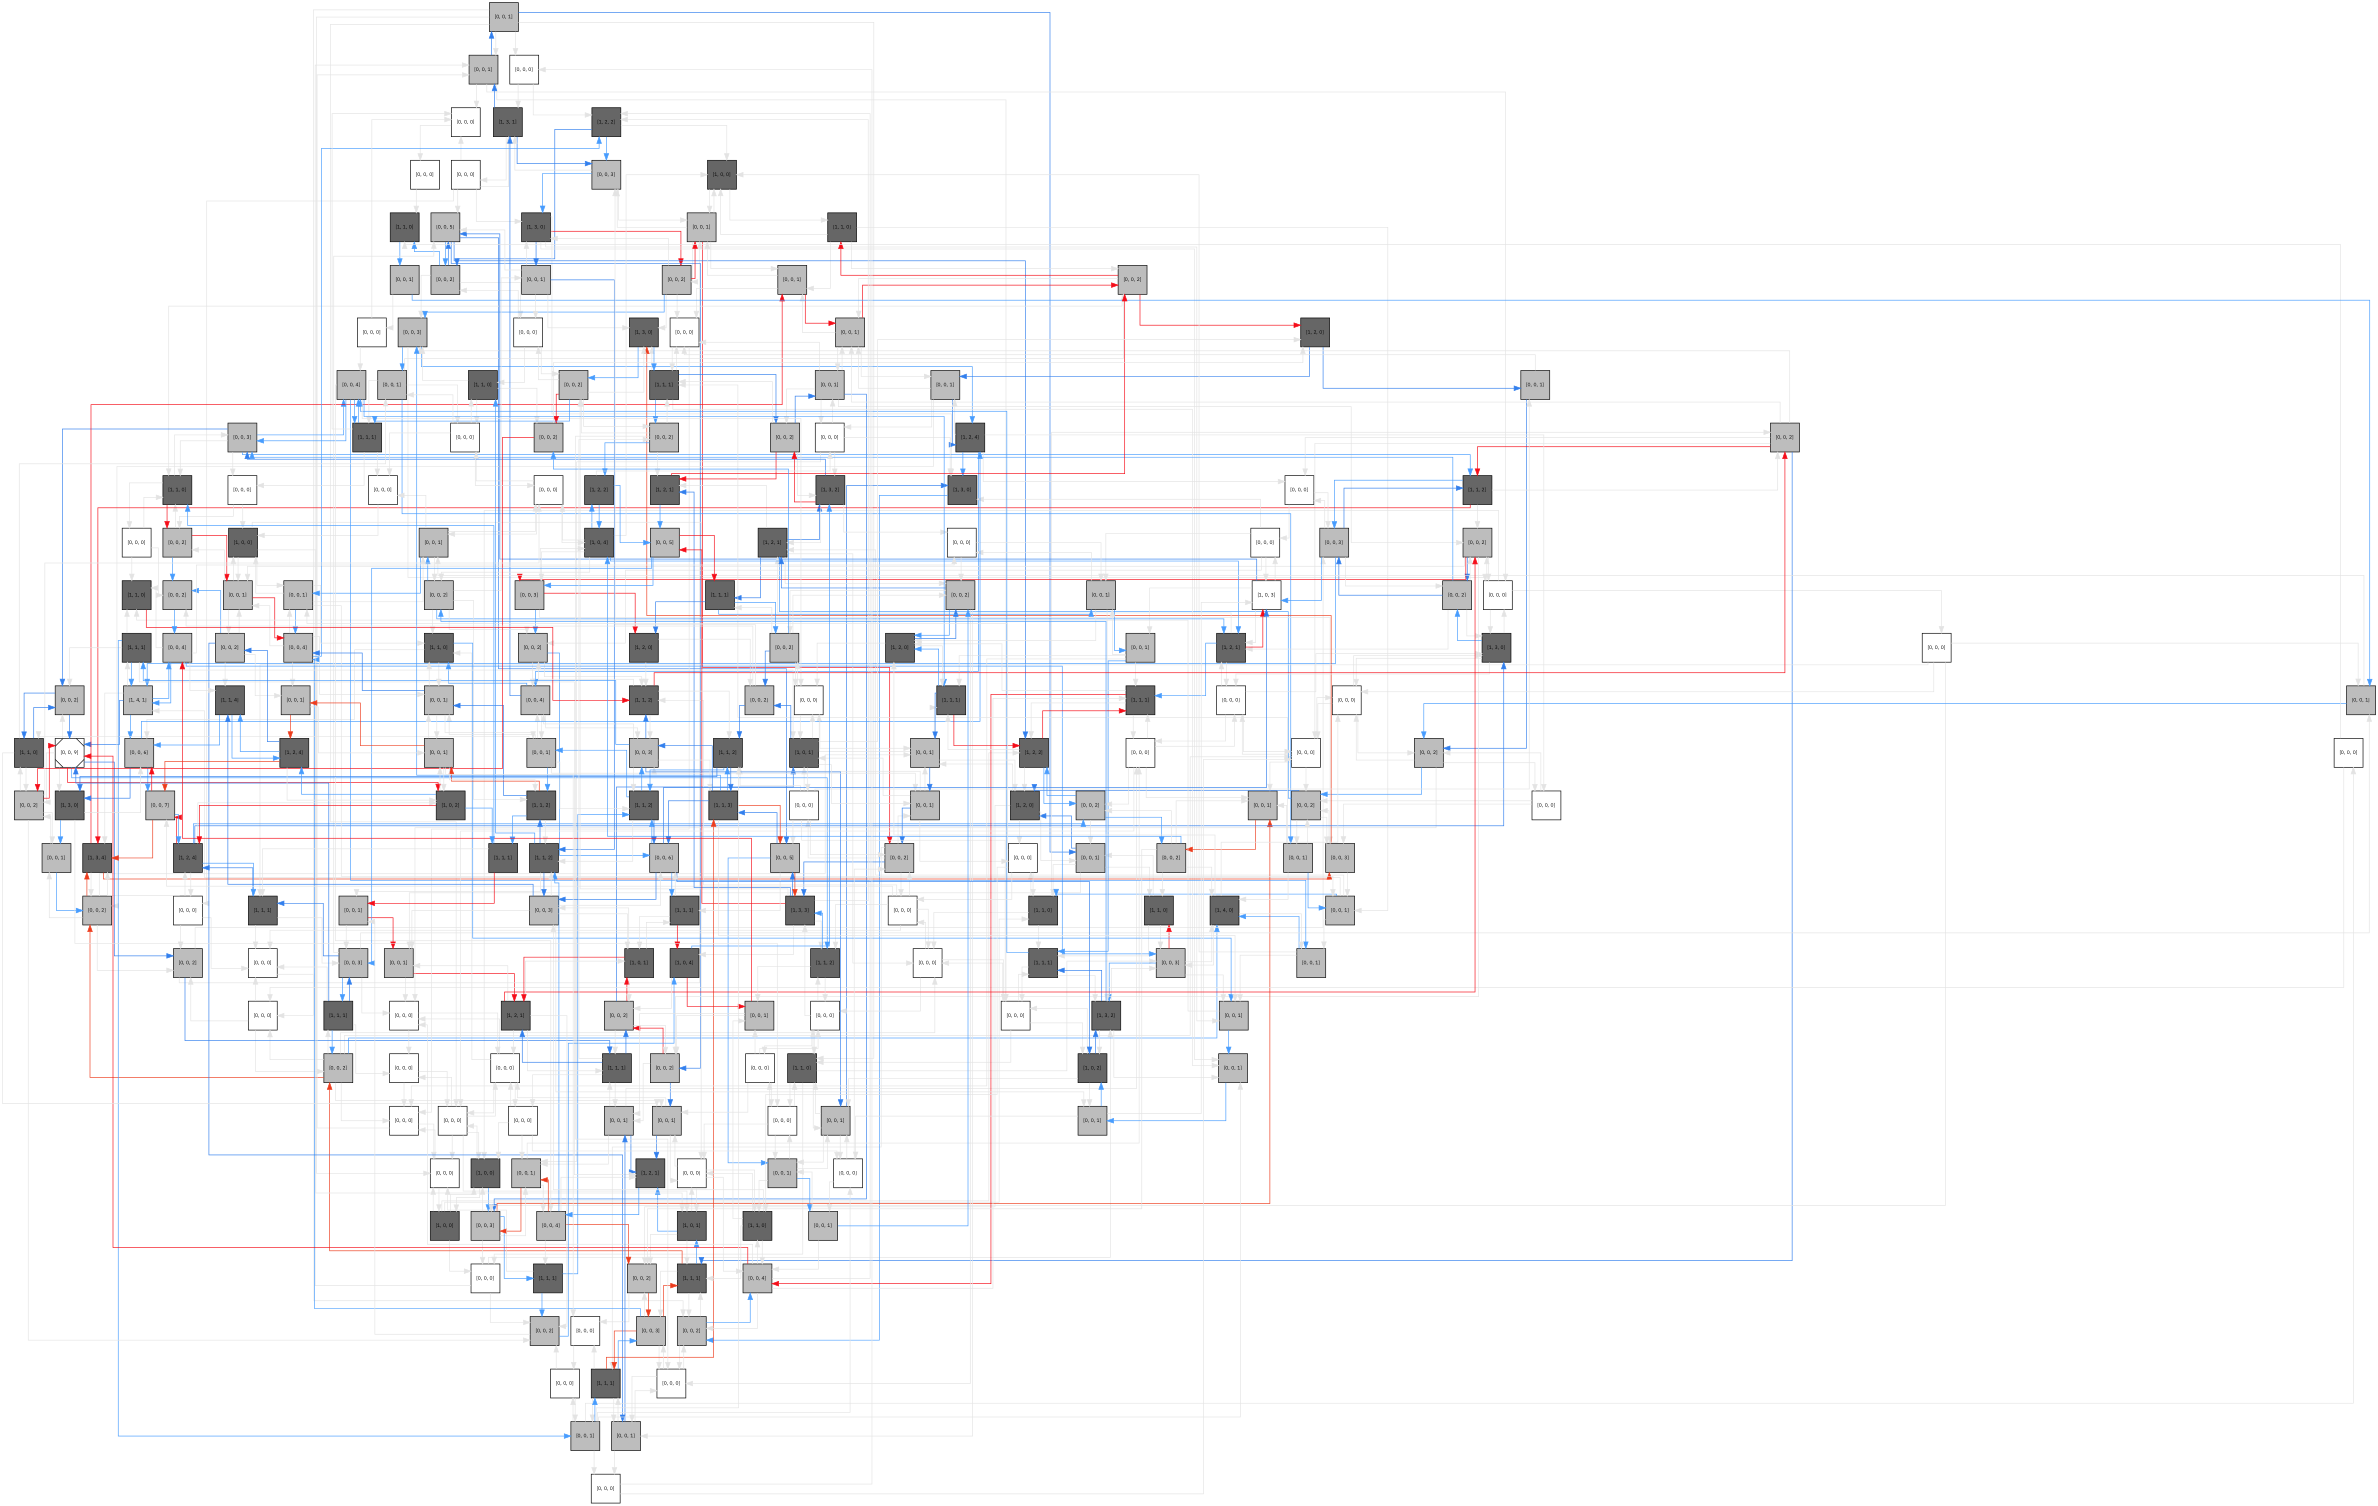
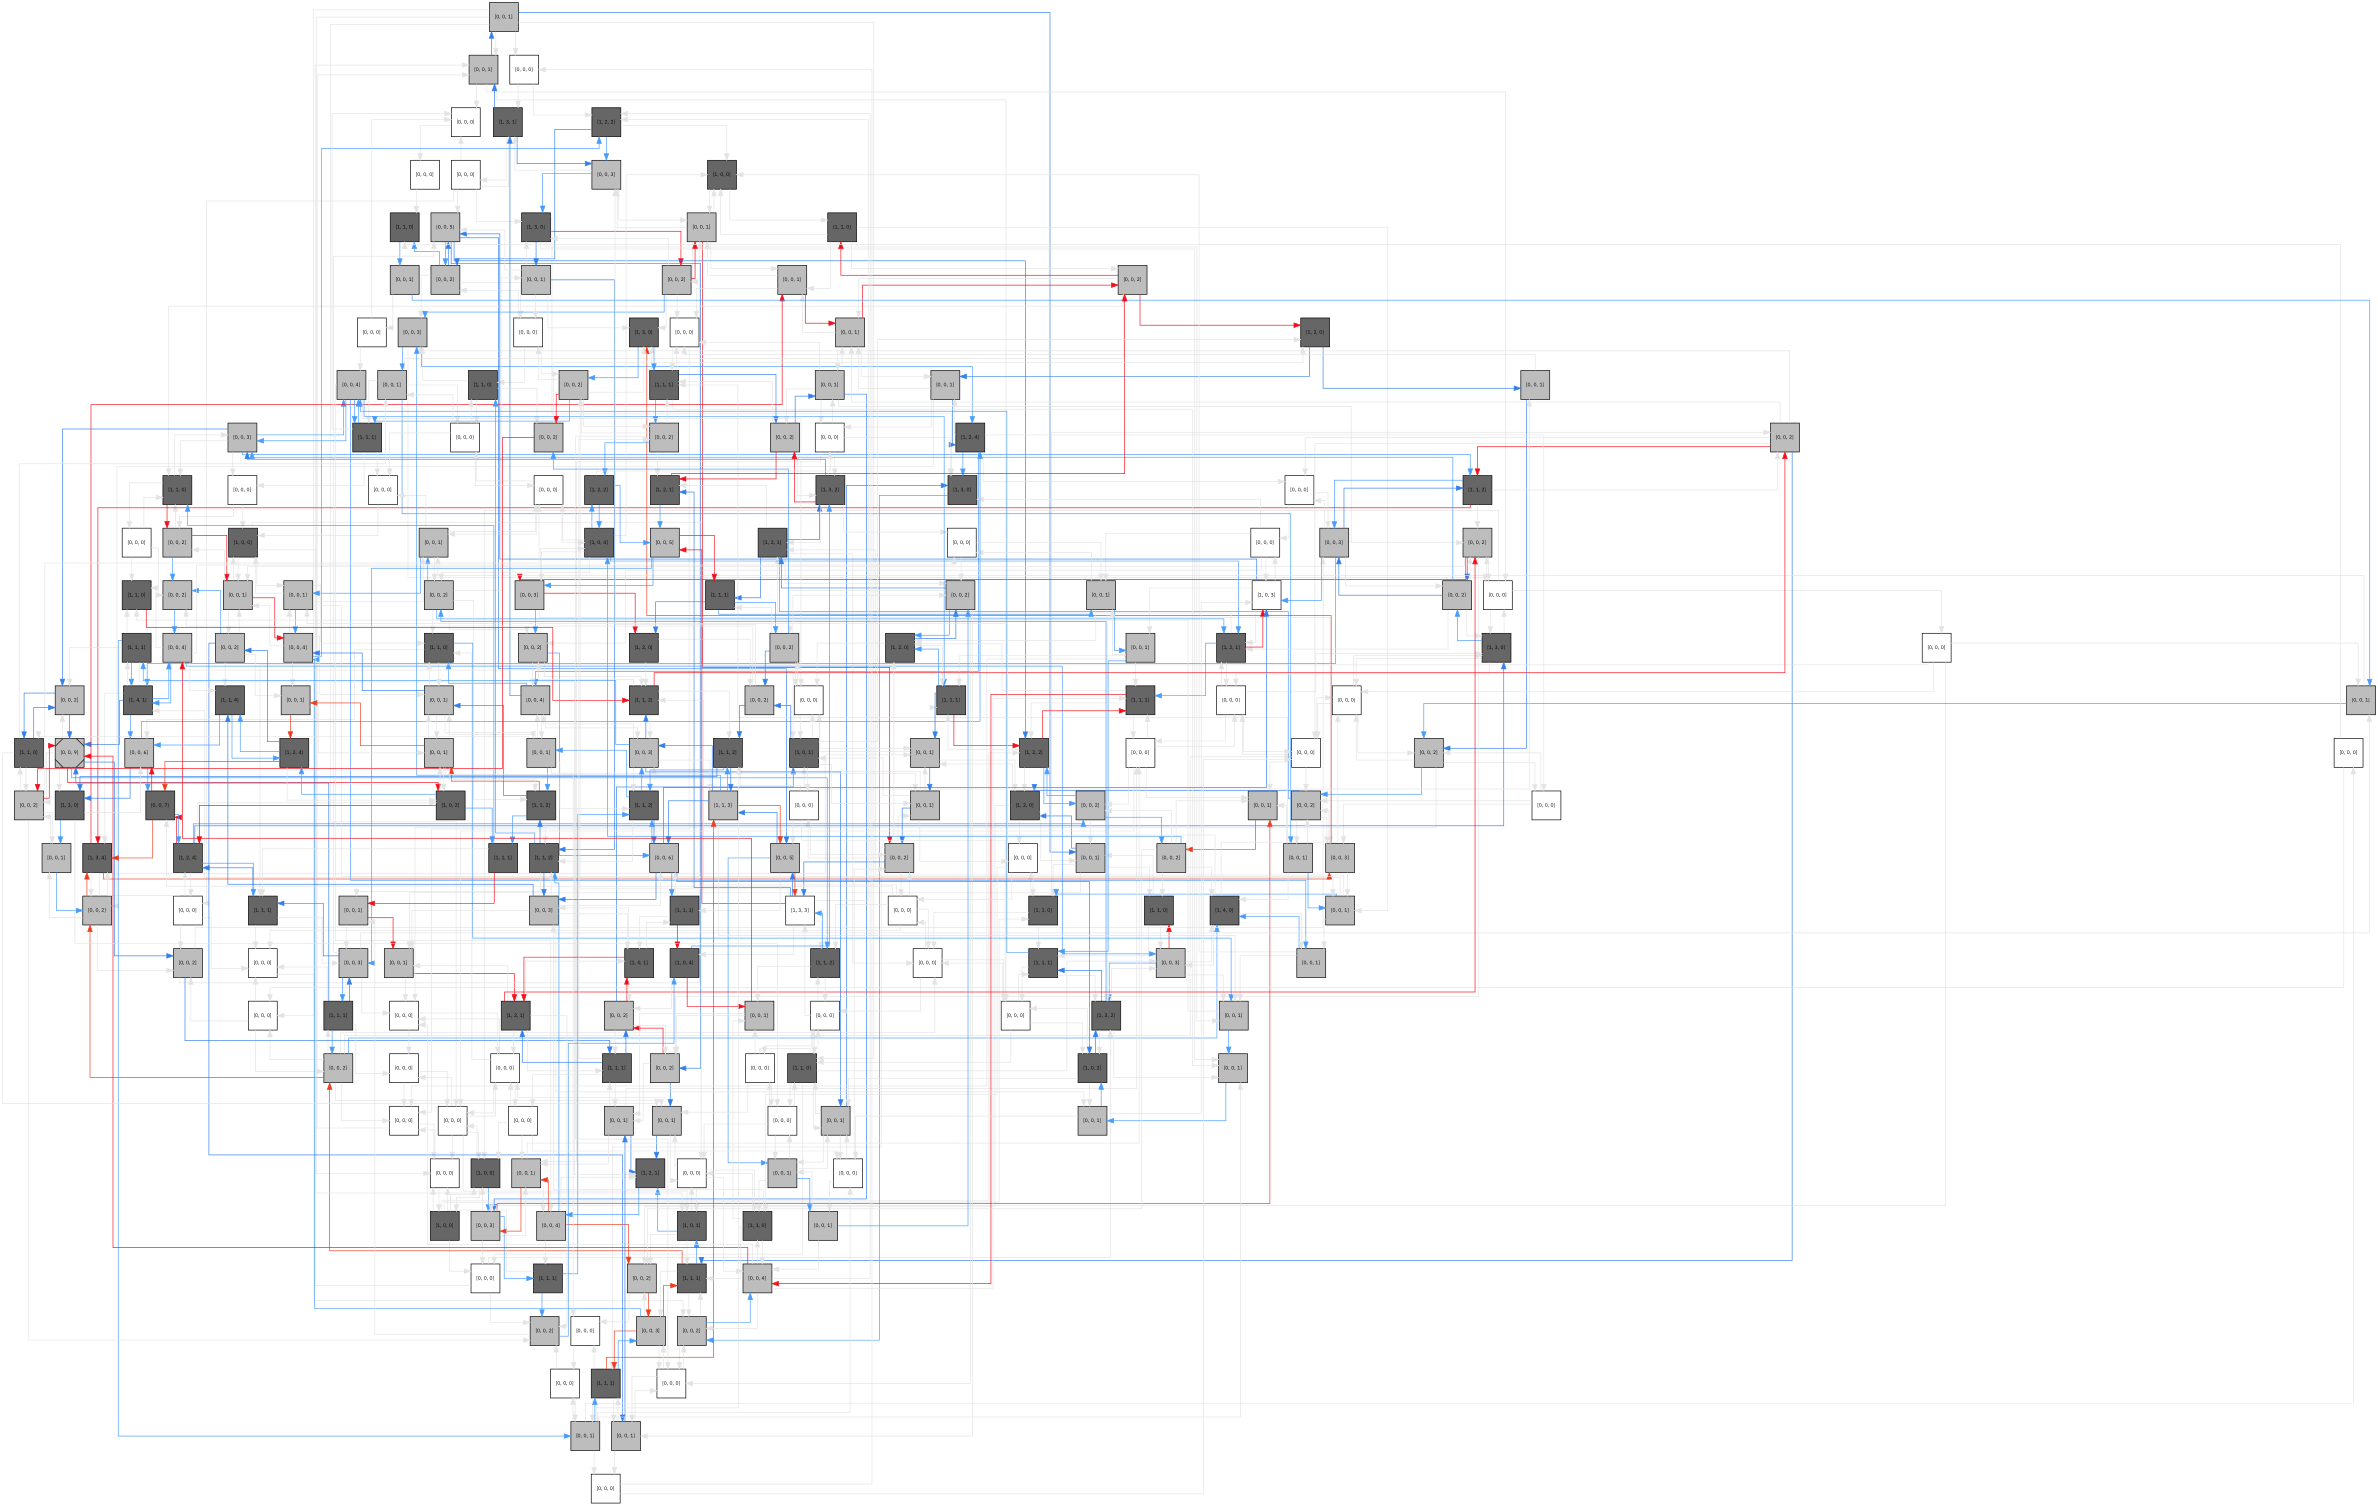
node "[1, 4, 1]": fillcolor #bdbdbd -> #666666
node "[0, 0, 9]": fillcolor #ffffff -> #bdbdbd
node "[0, 0, 7]": fillcolor #bdbdbd -> #666666
node "[1, 1, 3]": fillcolor #666666 -> #bdbdbd
node "[1, 3, 3]": fillcolor #666666 -> #ffffff
